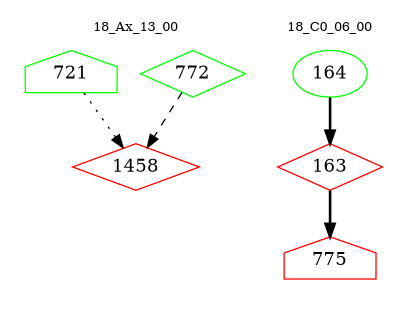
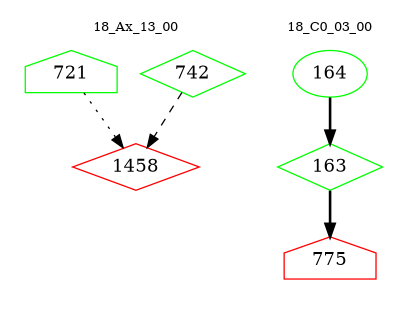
cluster "18_C0_06_00": label "18_C0_06_00" -> "18_C0_03_00"
node "772": label "772" -> "742"
node "163": color red -> green
